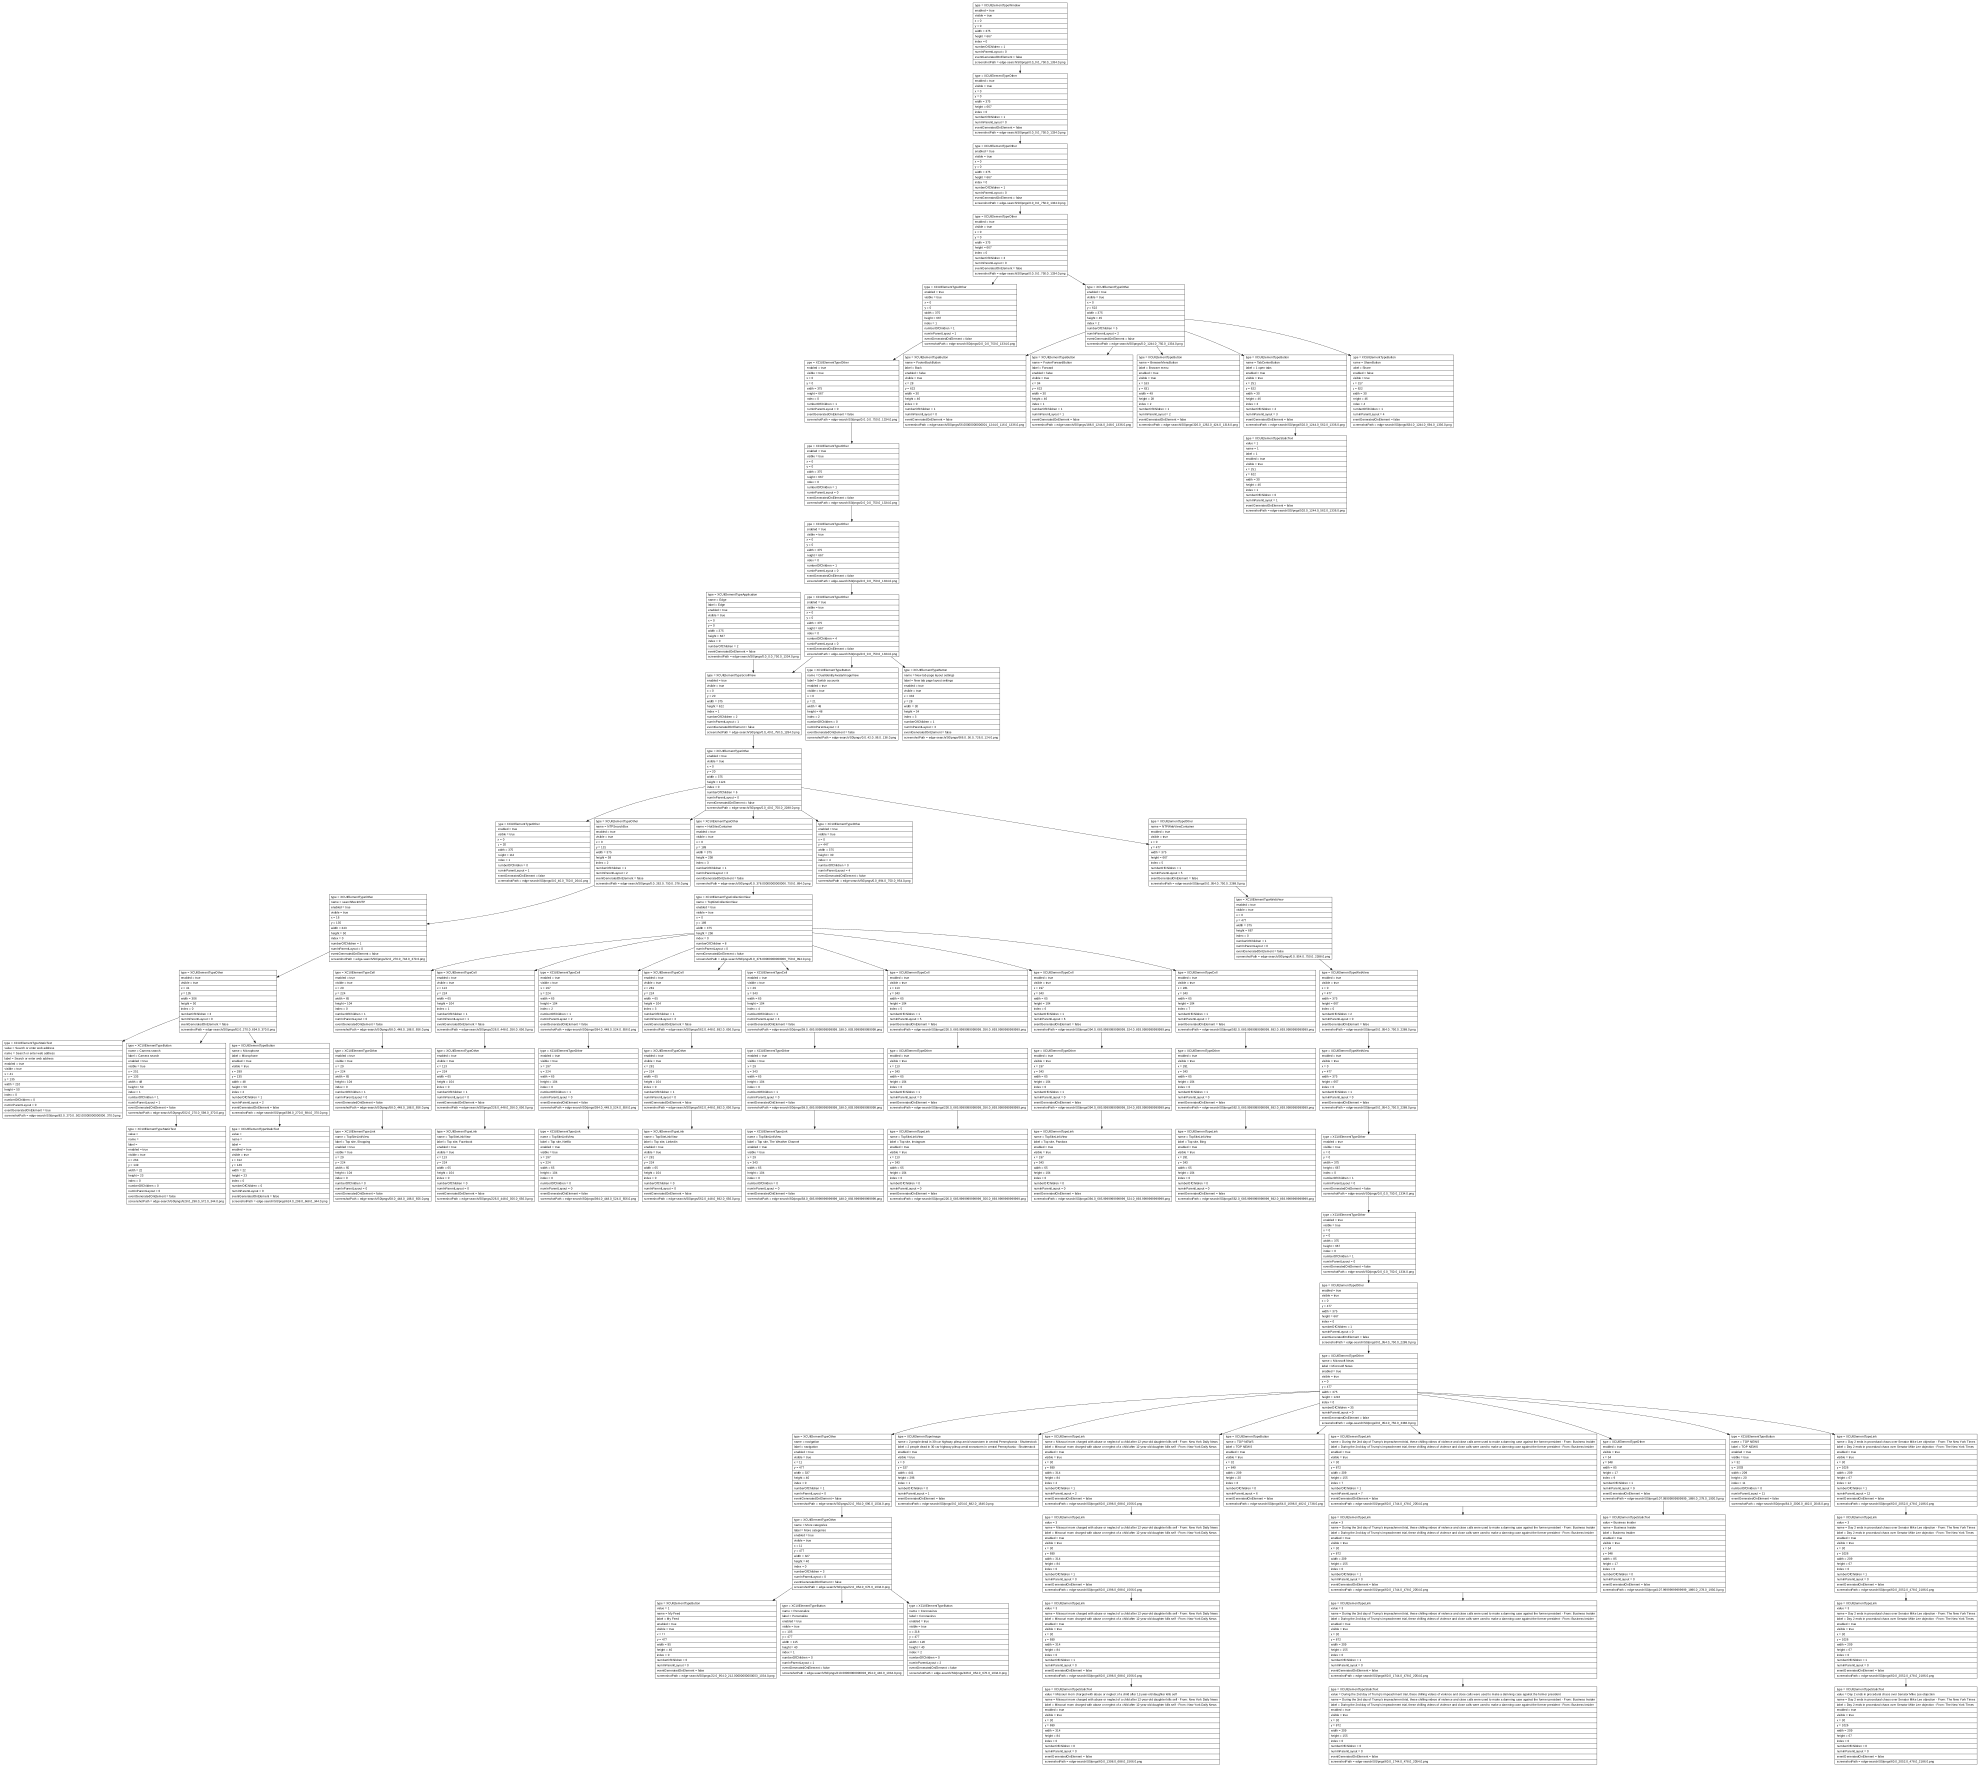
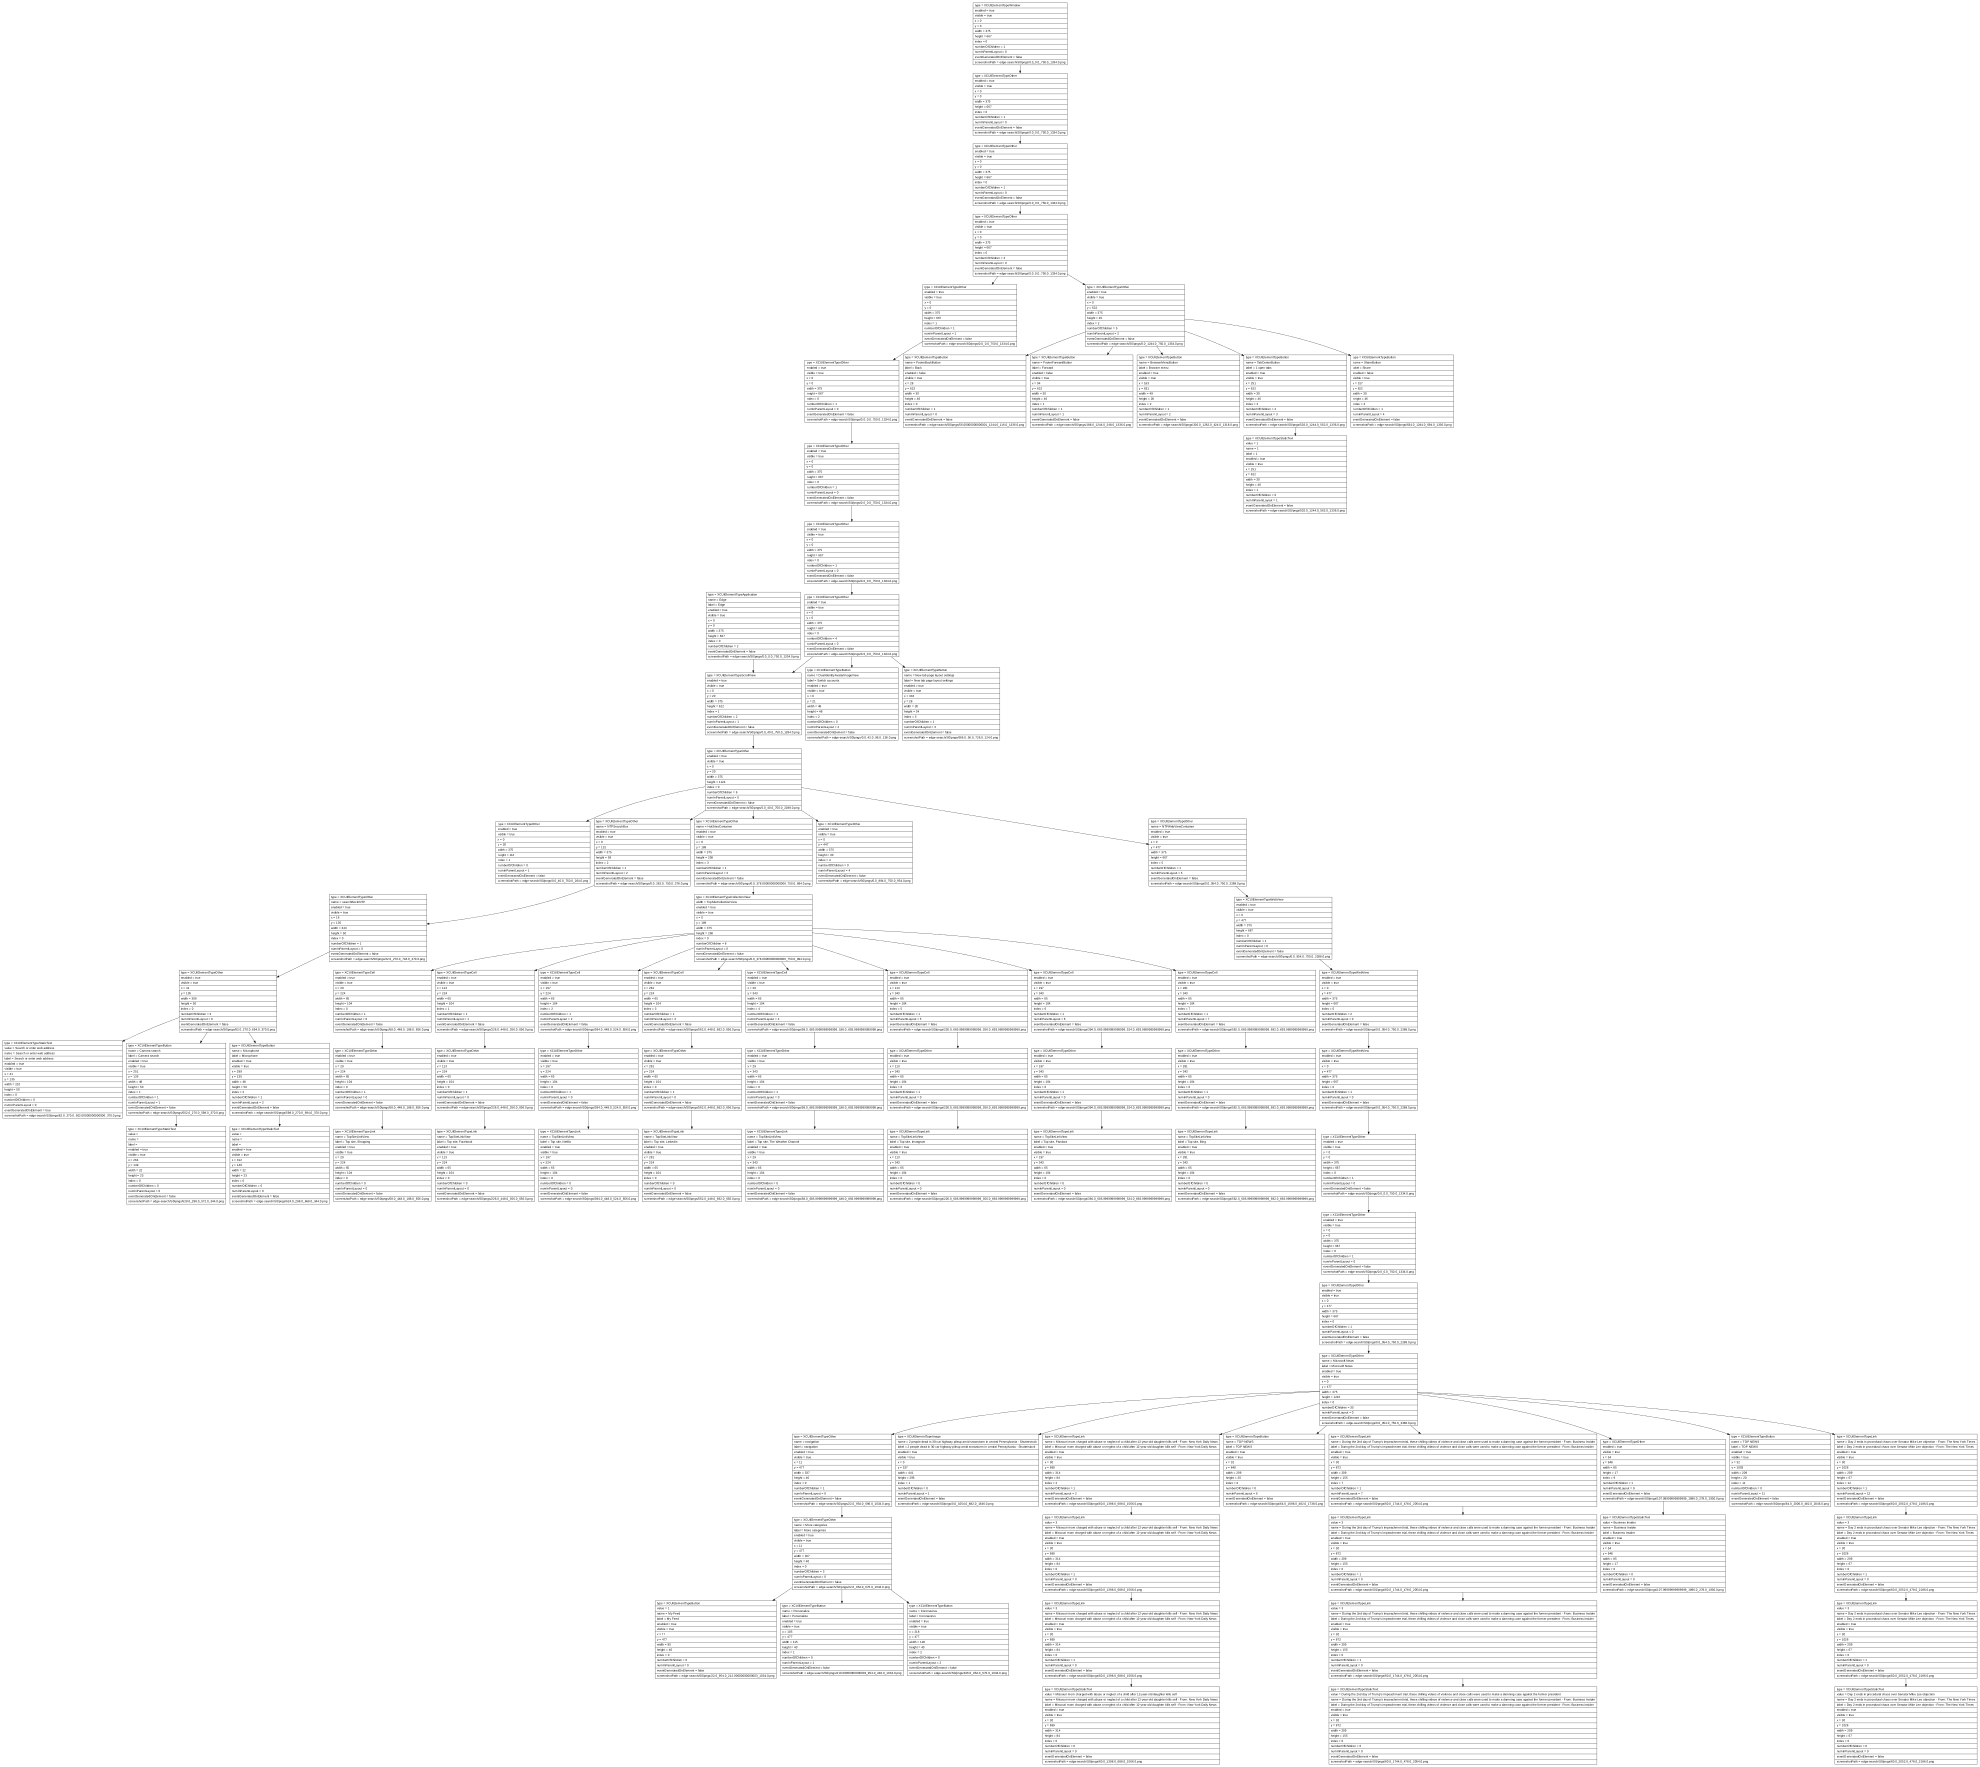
node "type = XCUIElementTypeCollectionView": text "name = TopSiteCollectionView" -> "width = TopSiteCollectionView"
